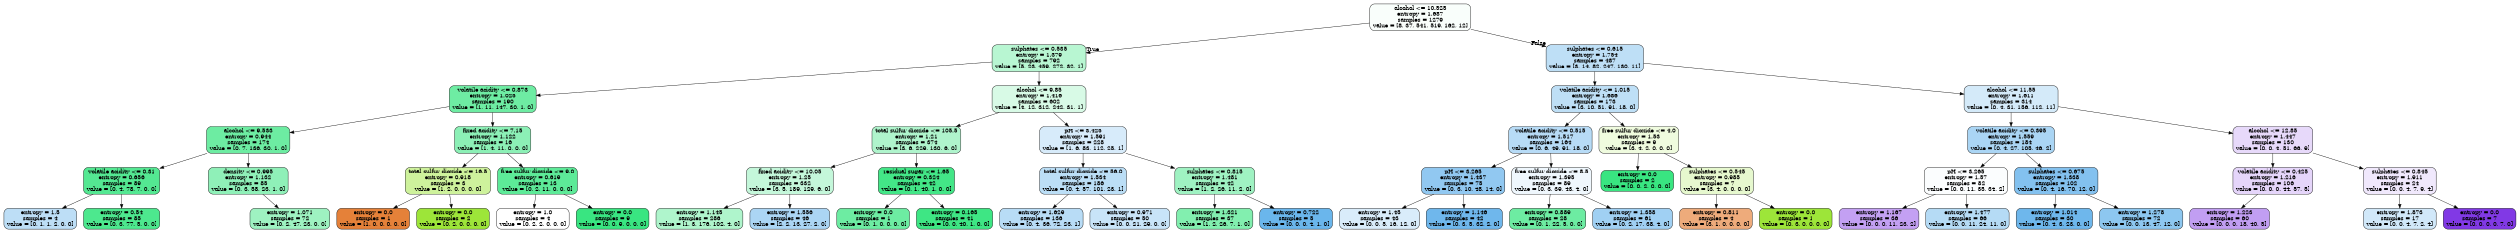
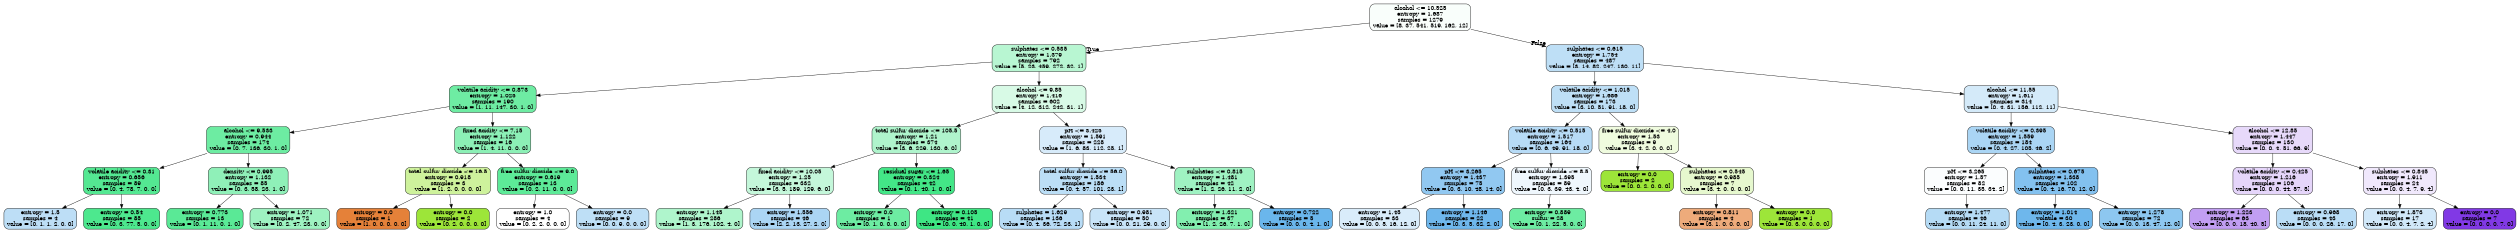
node "entropy = 0.0 samples = 2 value = [0, 0, 2, 0, 0, 0]": fillcolor #39e581 -> #9de539
node "entropy = 0.773 samples = 13 value = [0, 1, 11, 0, 1, 0]": added
node "entropy = 0.0 samples = 9 value = [0, 0, 9, 0, 0, 0]": fillcolor #39e581 -> #bedff6
node "entropy = 0.165 samples = 41 value = [0, 0, 40, 1, 0, 0]": label "entropy = 0.165 samples = 41 value = [0, 0, 40, 1, 0, 0]" -> "entropy = 0.105 samples = 41 value = [0, 0, 40, 1, 0, 0]"
node "entropy = 1.629 samples = 136 value = [0, 4, 36, 72, 23, 1]": label "entropy = 1.629 samples = 136 value = [0, 4, 36, 72, 23, 1]" -> "sulphates = 1.629 samples = 136 value = [0, 4, 36, 72, 23, 1]"
node "entropy = 0.971 samples = 50 value = [0, 0, 21, 29, 0, 0]": label "entropy = 0.971 samples = 50 value = [0, 0, 21, 29, 0, 0]" -> "entropy = 0.981 samples = 50 value = [0, 0, 21, 29, 0, 0]"
node "entropy = 1.45 samples = 43 value = [0, 0, 5, 16, 12, 0]": label "entropy = 1.45 samples = 43 value = [0, 0, 5, 16, 12, 0]" -> "entropy = 1.45 samples = 33 value = [0, 0, 5, 16, 12, 0]"
node "entropy = 1.146 samples = 42 value = [0, 3, 5, 32, 2, 0]": label "entropy = 1.146 samples = 42 value = [0, 3, 5, 32, 2, 0]" -> "entropy = 1.146 samples = 22 value = [0, 3, 5, 32, 2, 0]"
node "entropy = 0.889 samples = 28 value = [0, 1, 22, 5, 0, 0]": label "entropy = 0.889 samples = 28 value = [0, 1, 22, 5, 0, 0]" -> "entropy = 0.889 sulfur = 28 value = [0, 1, 22, 5, 0, 0]"
node "entropy = 1.358 samples = 61 value = [0, 2, 17, 38, 4, 0]": removed
node "entropy = 1.167 samples = 36 value = [0, 0, 0, 11, 23, 2]": removed
node "entropy = 1.477 samples = 66 value = [0, 0, 11, 24, 11, 0]": label "entropy = 1.477 samples = 66 value = [0, 0, 11, 24, 11, 0]" -> "entropy = 1.477 samples = 46 value = [0, 0, 11, 24, 11, 0]"
node "entropy = 1.014 samples = 30 value = [0, 4, 3, 23, 0, 0]": label "entropy = 1.014 samples = 30 value = [0, 4, 3, 23, 0, 0]" -> "entropy = 1.014 volatile = 30 value = [0, 4, 3, 23, 0, 0]"
node "entropy = 1.223 samples = 60 value = [0, 0, 0, 18, 40, 5]": label "entropy = 1.223 samples = 60 value = [0, 0, 0, 18, 40, 5]" -> "entropy = 1.223 samples = 63 value = [0, 0, 0, 18, 40, 5]"
node "entropy = 0.968 samples = 43 value = [0, 0, 0, 26, 17, 0]": added
